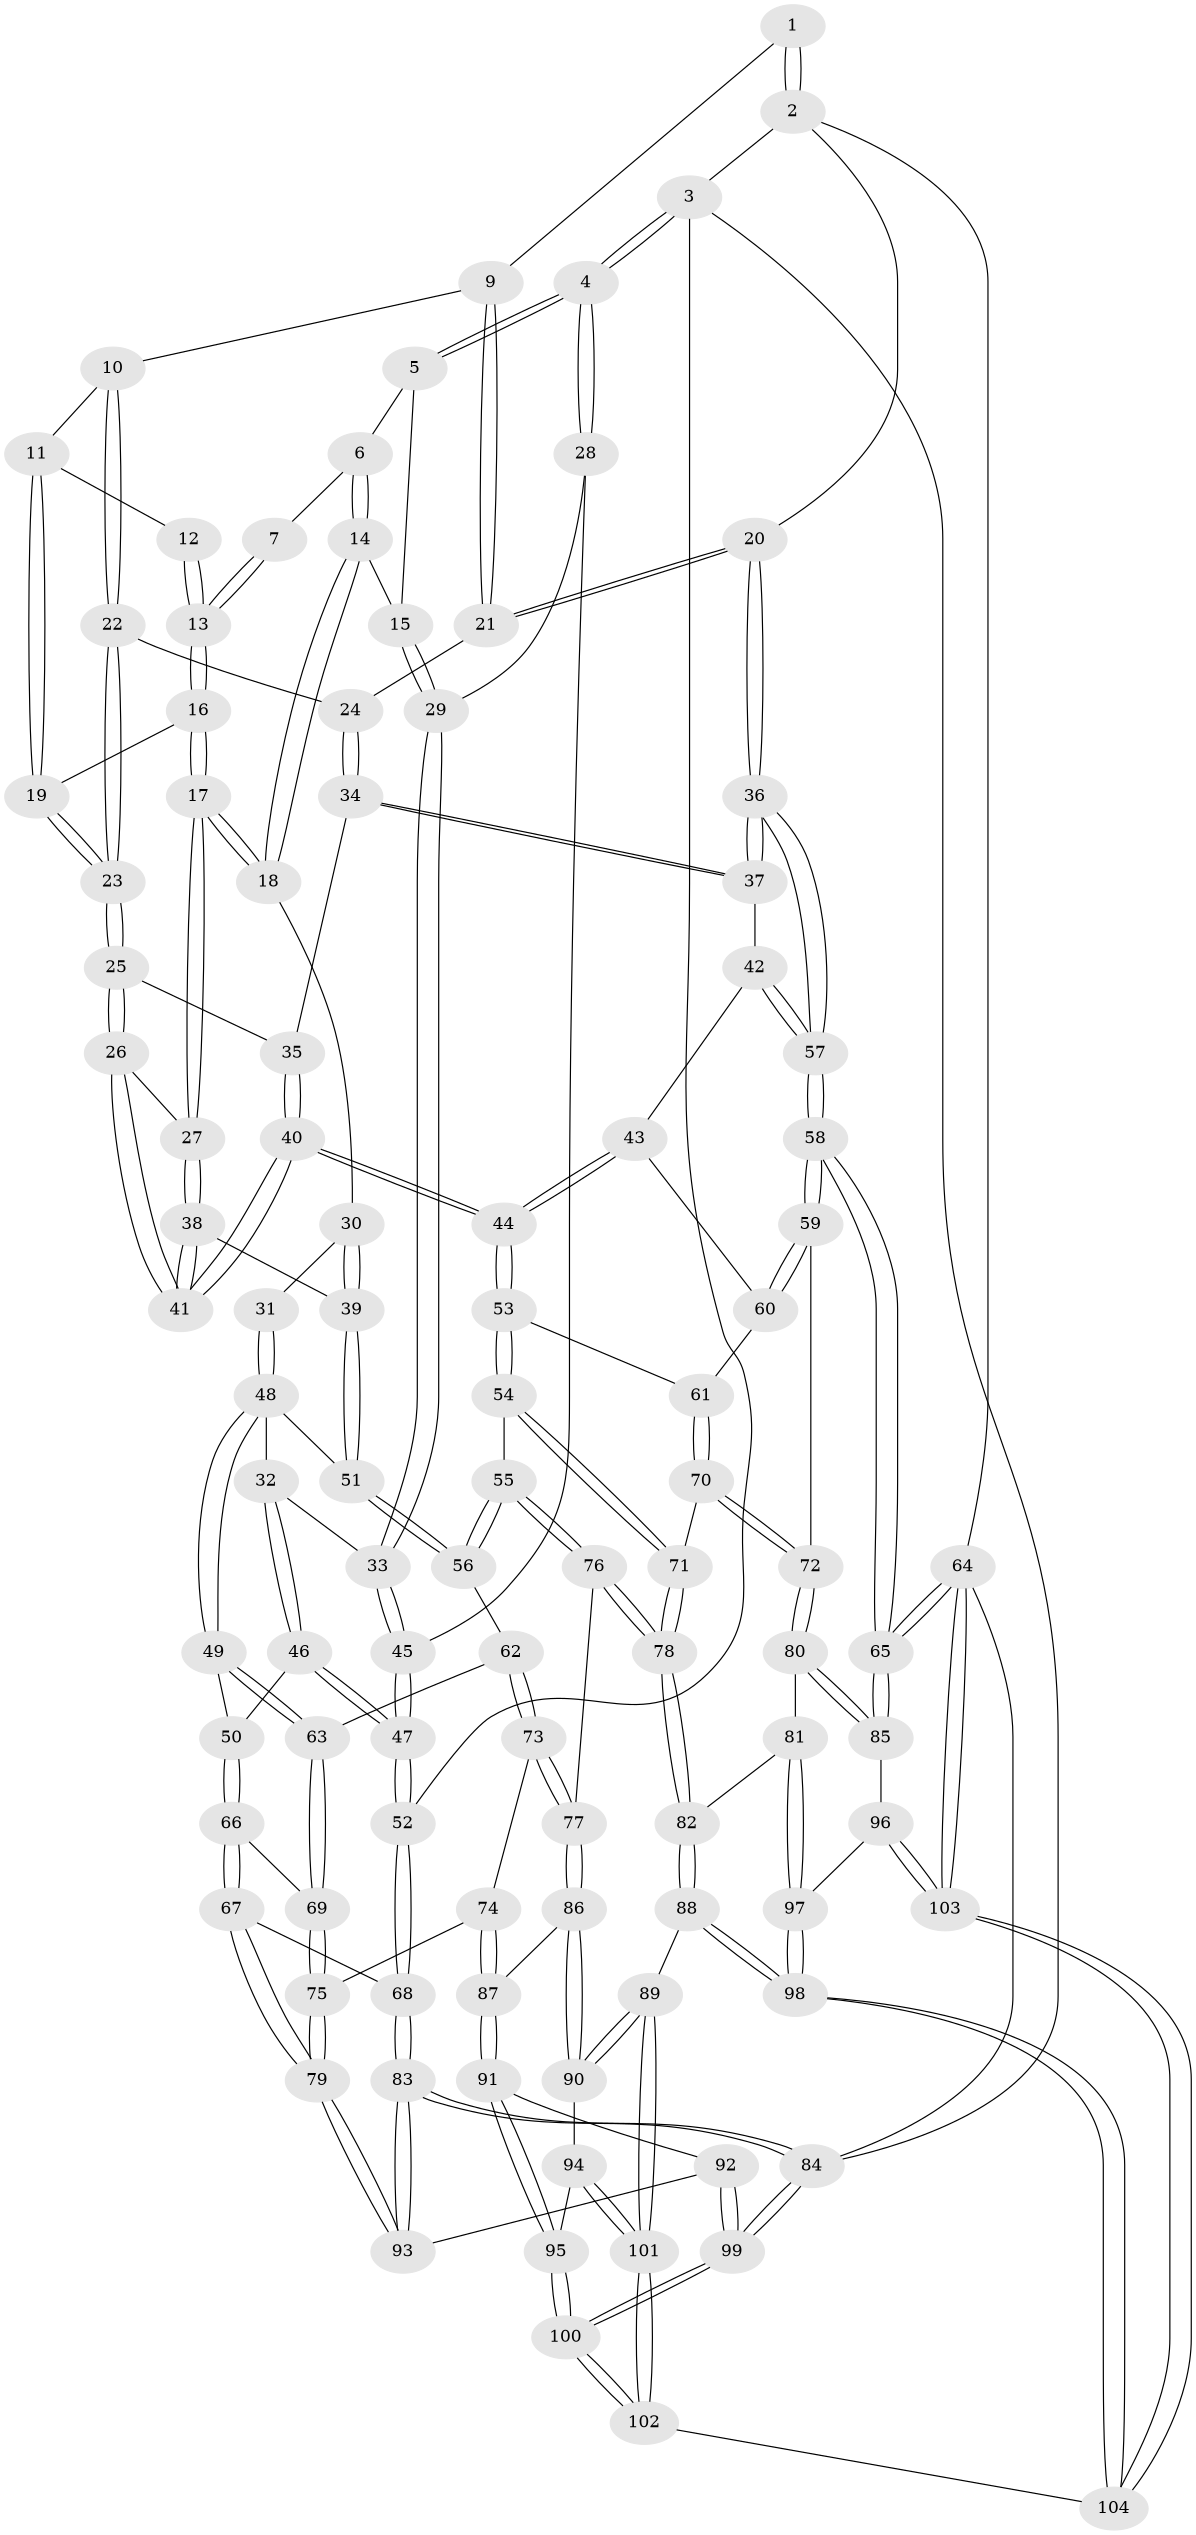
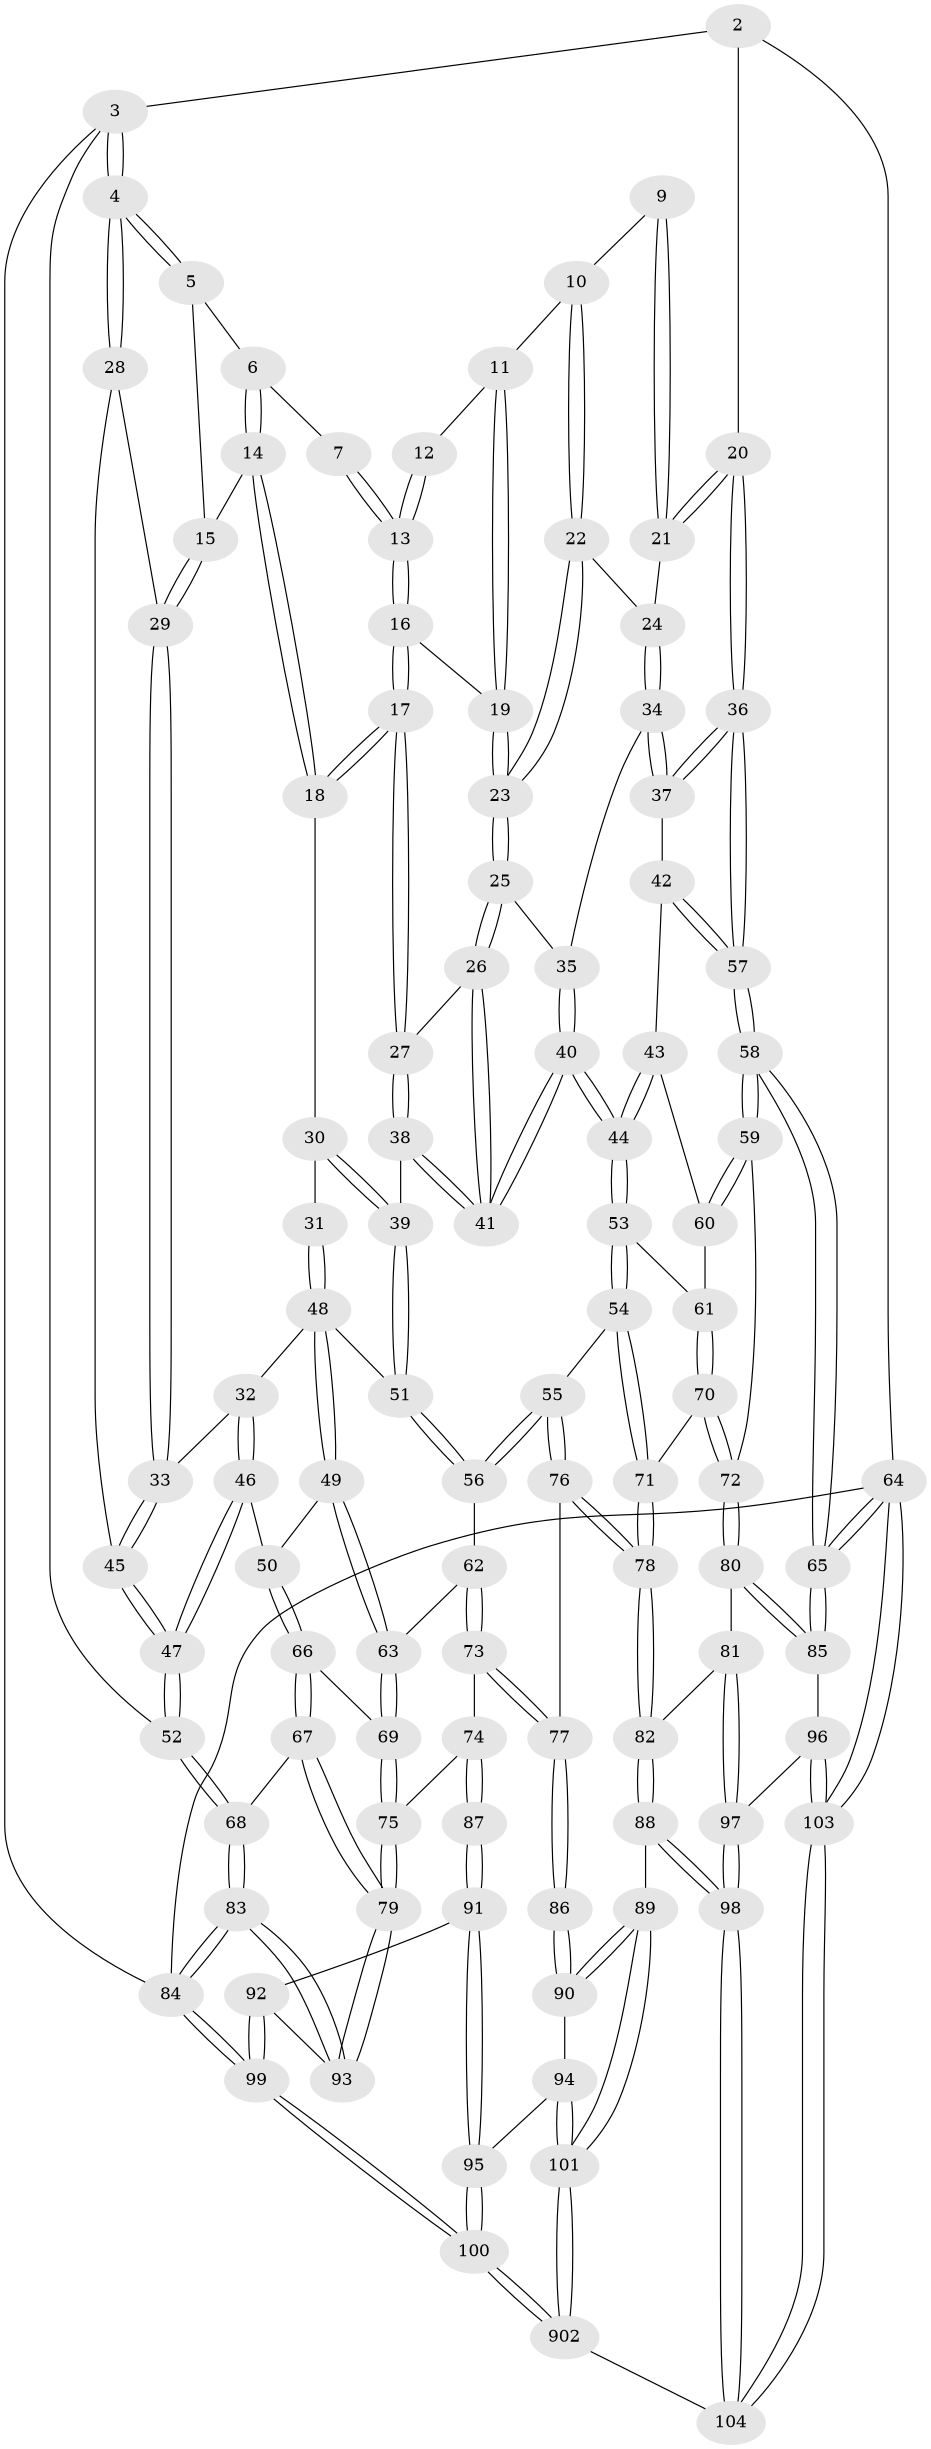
node "1": removed
edge "86" -- "87": removed
node "102": label "102" -> "902"
